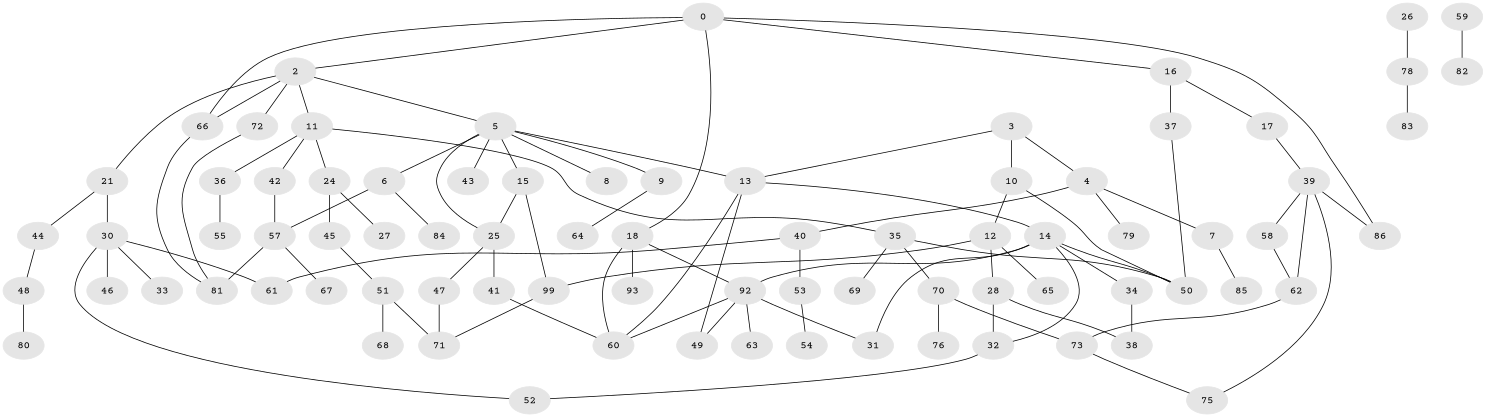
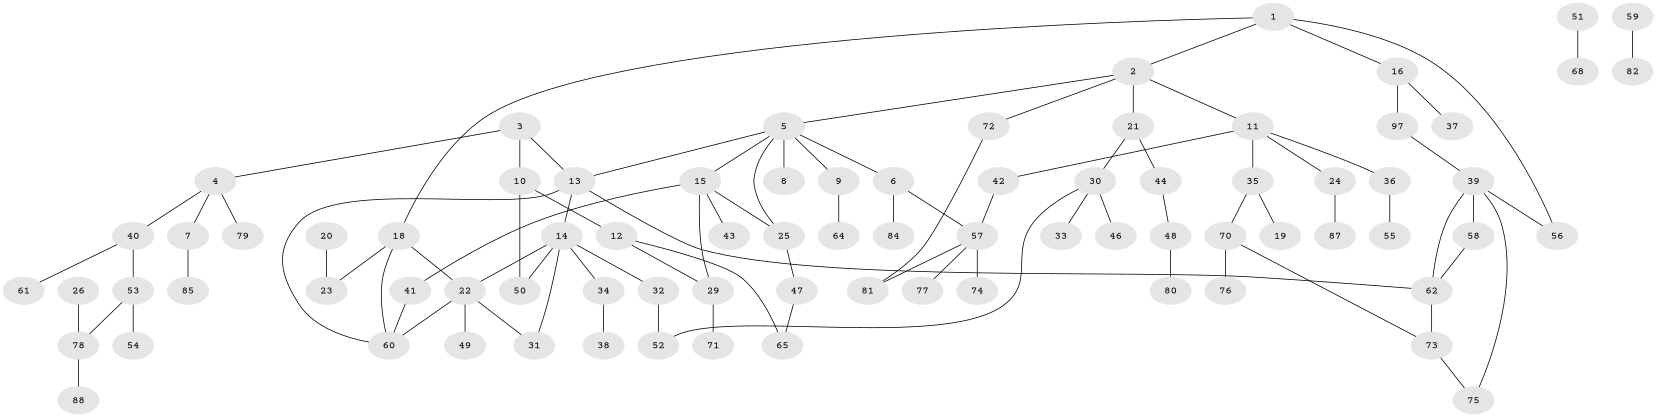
node "0": label "0" -> "1"
node "66": removed
node "17": label "17" -> "97"
node "83": label "83" -> "88"
edge "5" -- "43": now "15" -- "43"
edge "37" -- "50": removed
node "20": added
node "45": removed
node "27": label "27" -> "87"
node "86": label "86" -> "56"
edge "13" -- "49": now "13" -- "62"
edge "30" -- "61": removed
edge "35" -- "50": removed
edge "25" -- "41": now "15" -- "41"
node "67": label "67" -> "77"
node "99": label "99" -> "29"
node "93": label "93" -> "23"
node "92": label "92" -> "22"
node "69": label "69" -> "19"
node "74": added
node "28": removed
edge "53" -- "78": added
edge "51" -- "71": removed
edge "47" -- "71": now "47" -- "65"
node "63": removed
